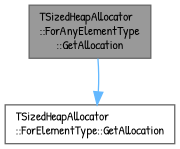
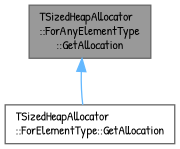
edge "TSizedHeapAllocator ::ForAnyElementType ::GetAllocation" -> "TSizedHeapAllocator ::ForElementType::GetAllocation": reversed
